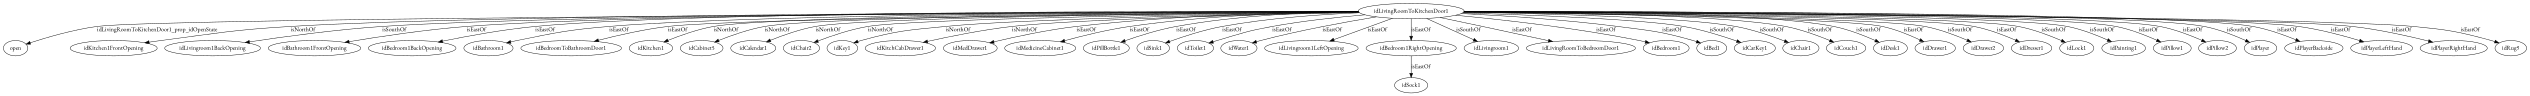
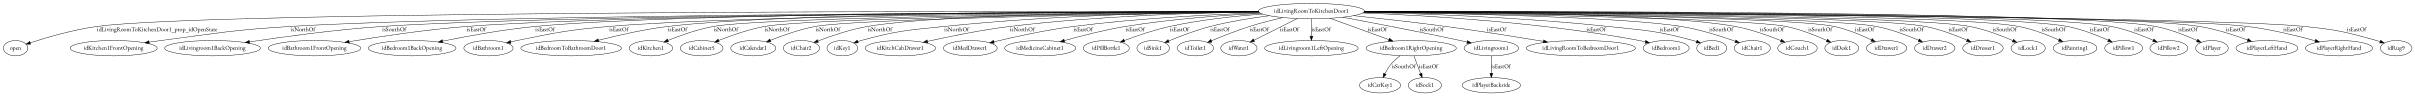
edge "idLivingRoomToKitchenDoor1" -> "idPlayerBackside": now "idLivingroom1" -> "idPlayerBackside"
edge "idLivingRoomToKitchenDoor1" -> "idCarKey1": now "idBedroom1RightOpening" -> "idCarKey1"
edge "idLivingRoomToKitchenDoor1" -> "idPlayer": label "isSouthOf" -> "isEastOf"
